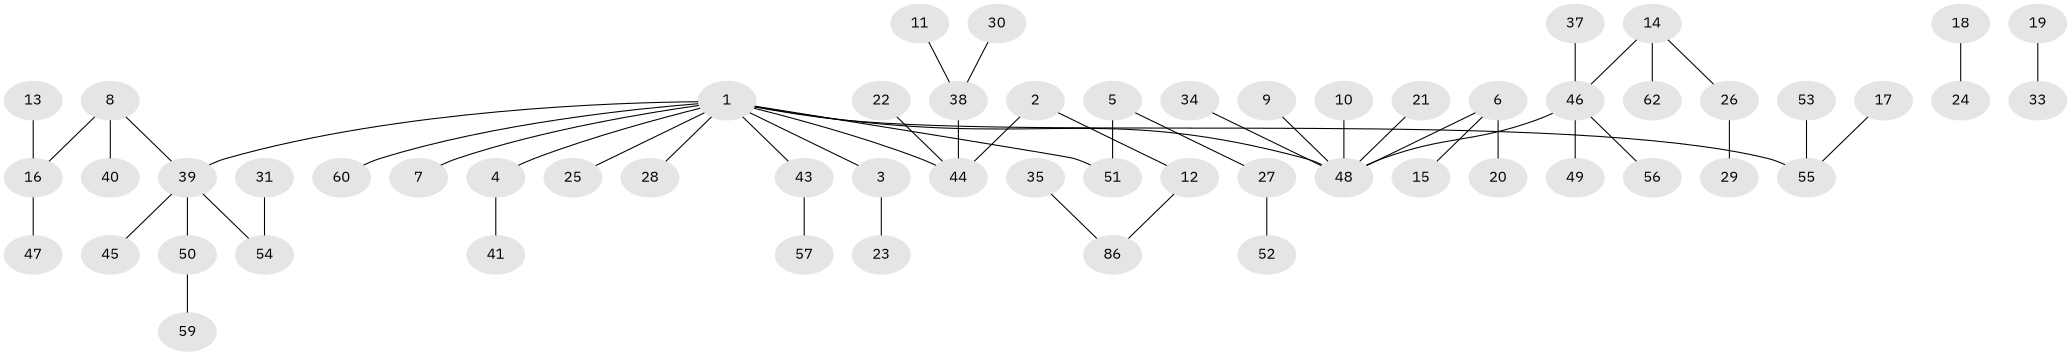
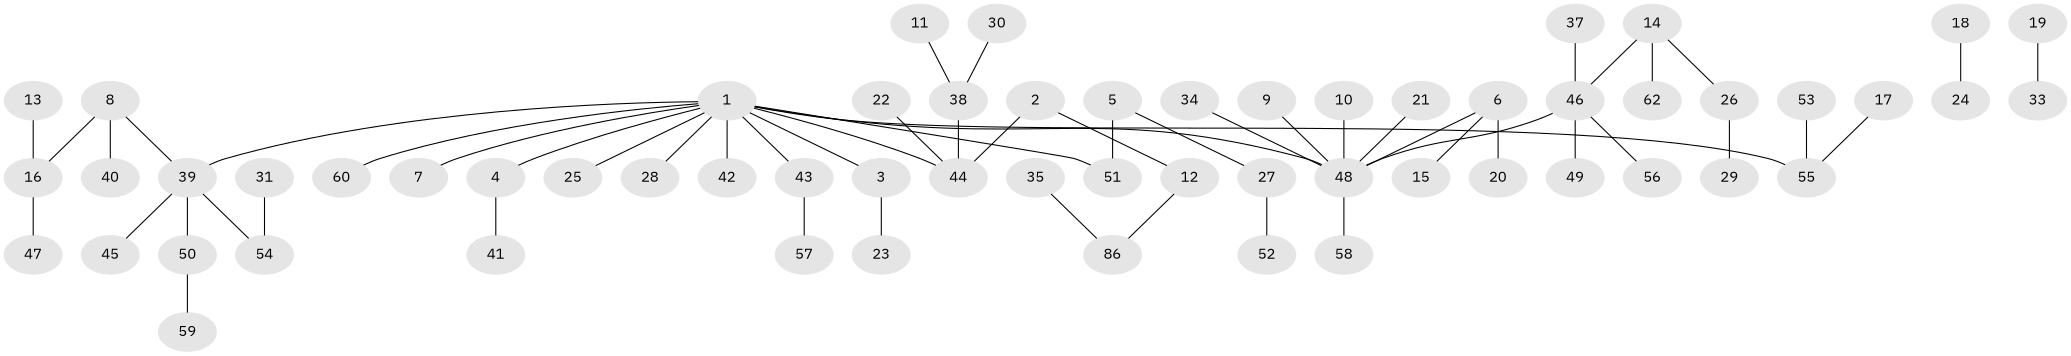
node "42": added
node "58": added
